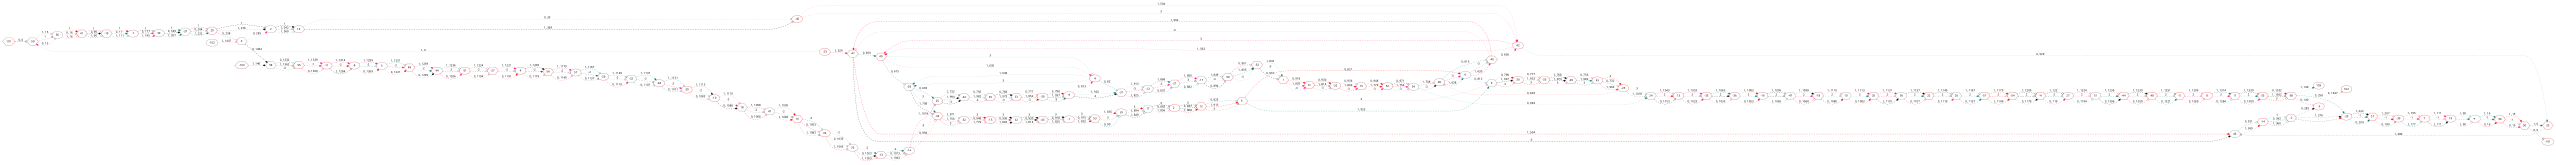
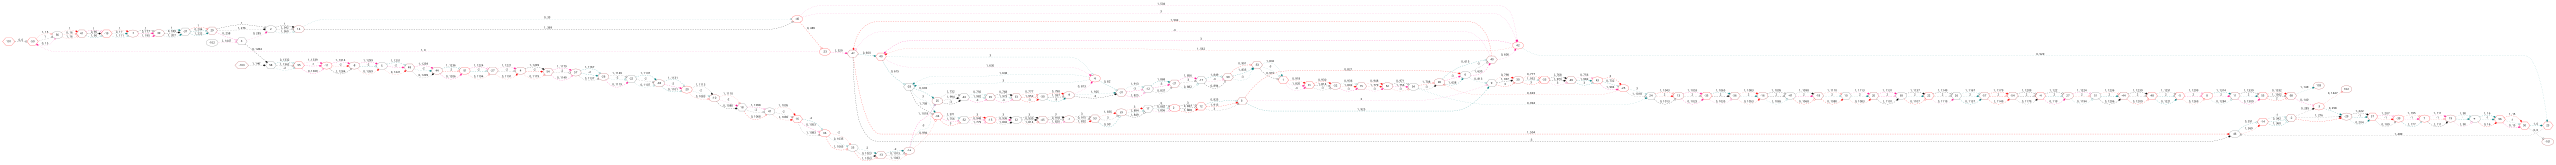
edge "-46" -> "-23": added, label "0, 489"
edge "-58" -> "-29": now "-3" -> "-29"
